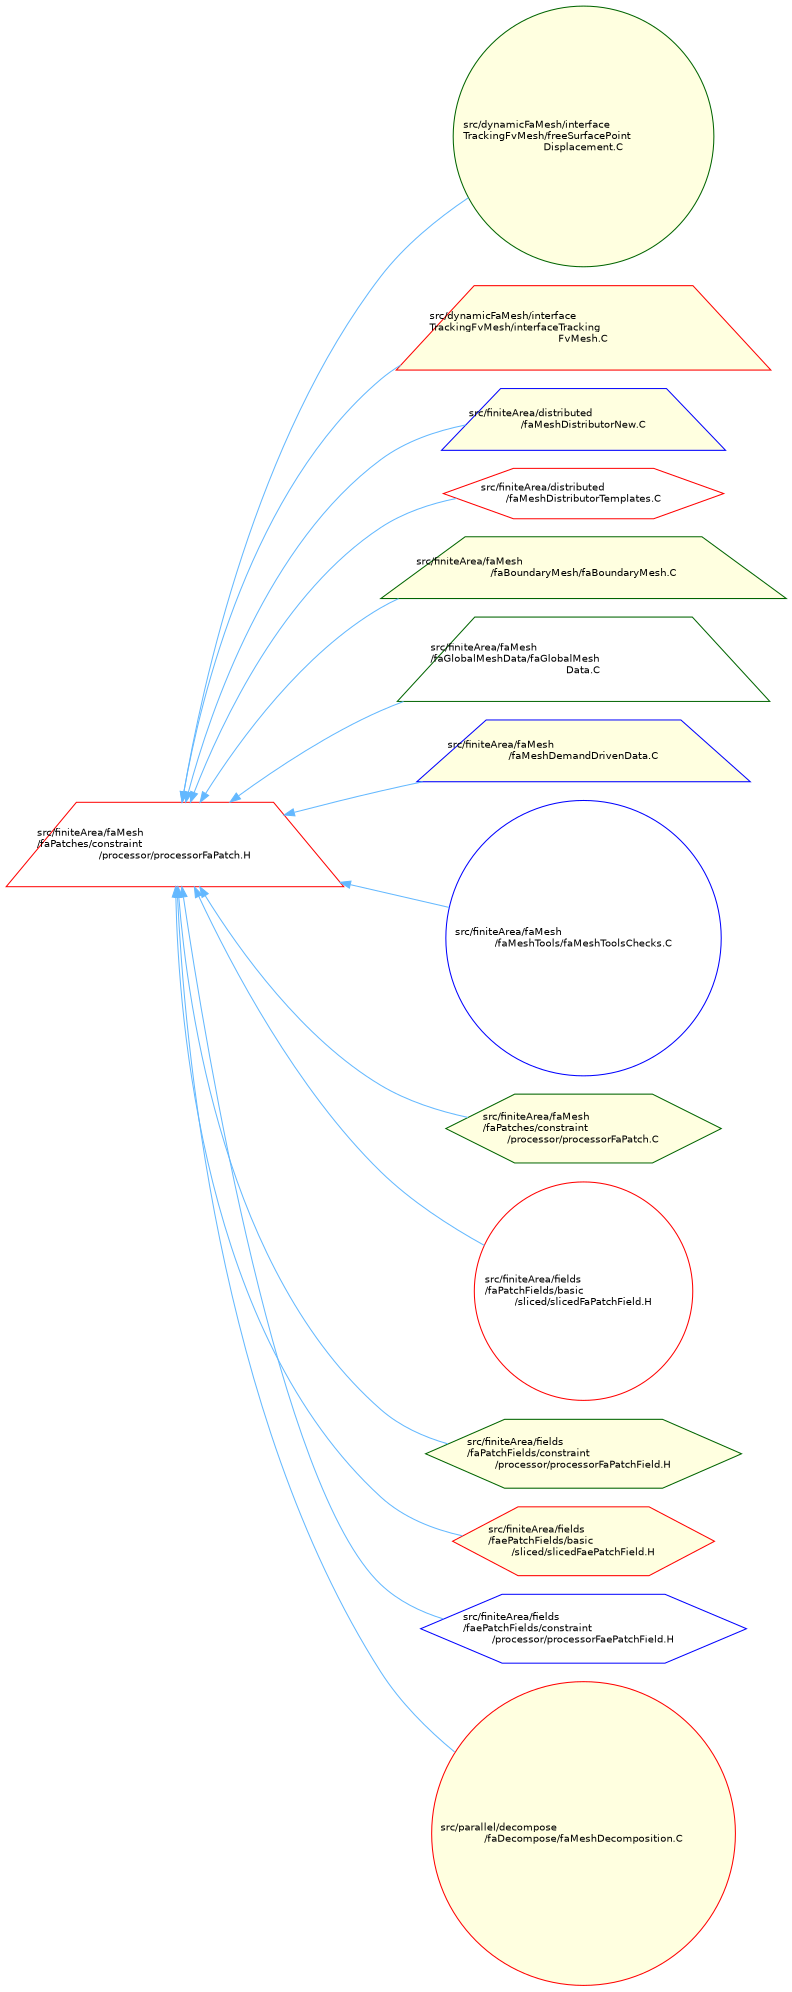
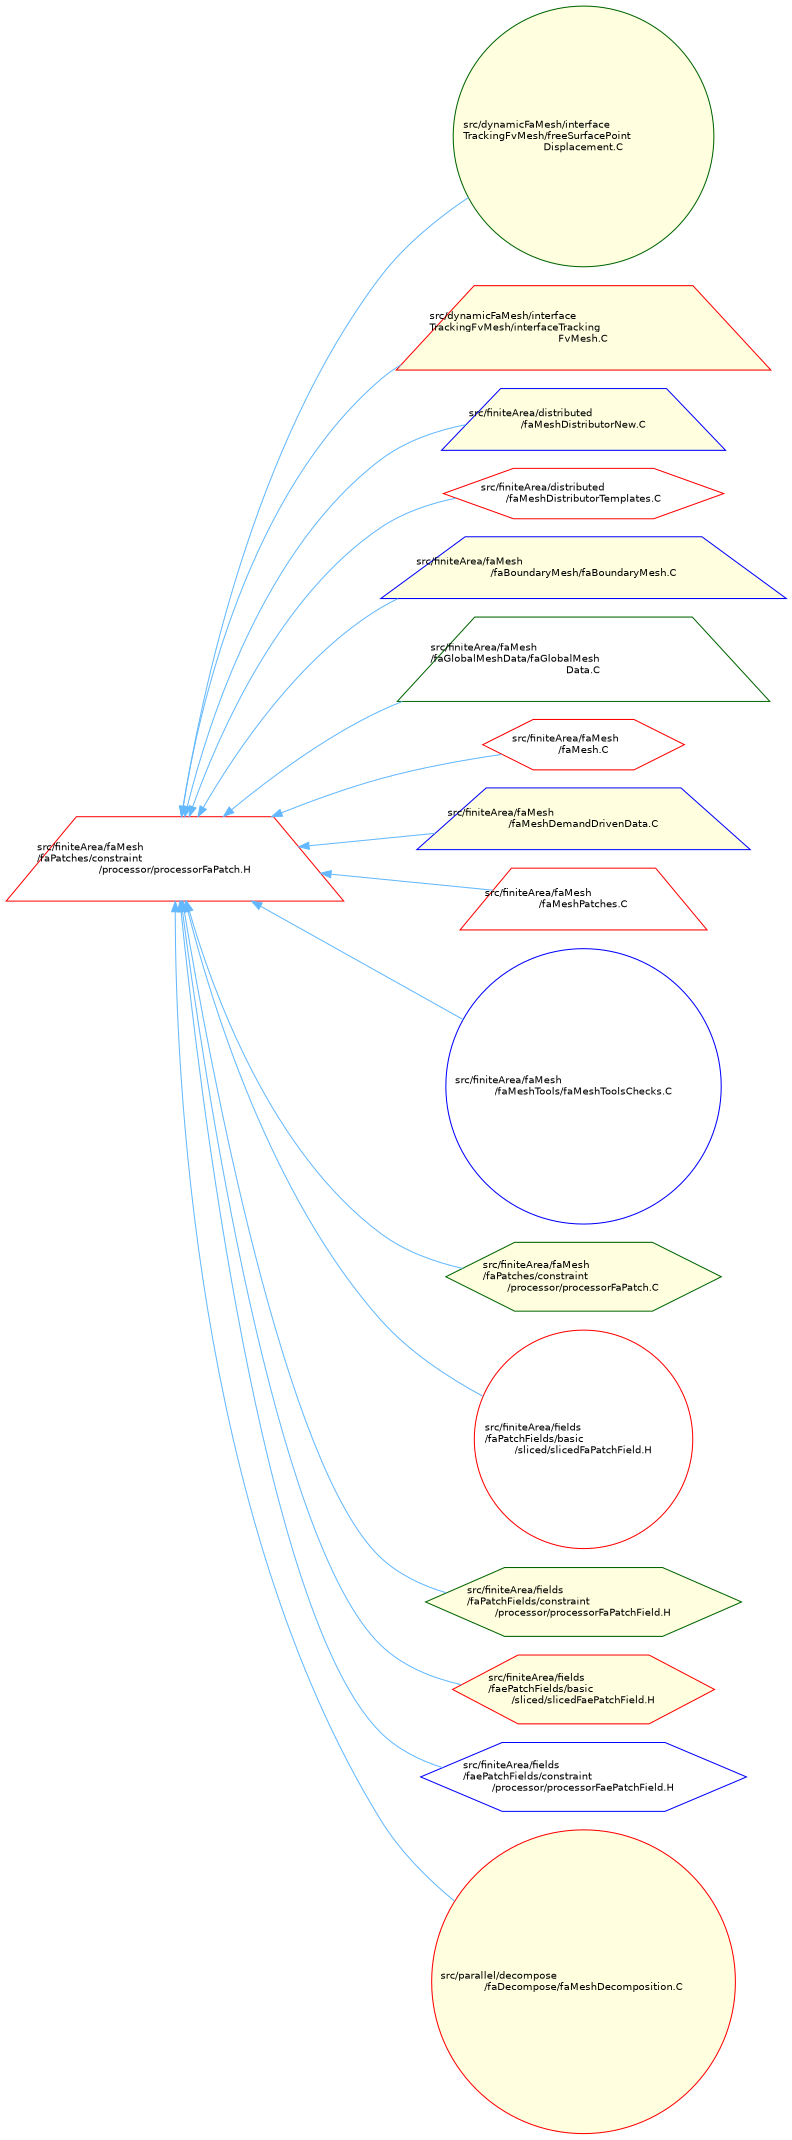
node "src/finiteArea/faMesh /faBoundaryMesh/faBoundaryMesh.C": color darkgreen -> blue
node "src/finiteArea/faMesh /faMesh.C": added
node "src/finiteArea/faMesh /faMeshPatches.C": added
